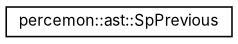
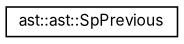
node "percemon::ast::SpPrevious": label "percemon::ast::SpPrevious" -> "ast::ast::SpPrevious"
